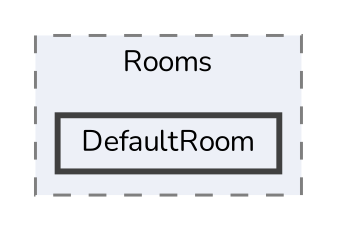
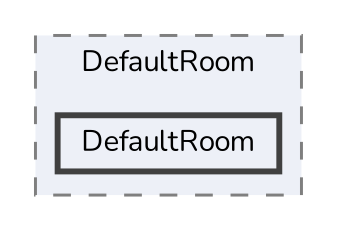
cluster "Rooms": label "Rooms" -> "DefaultRoom"
